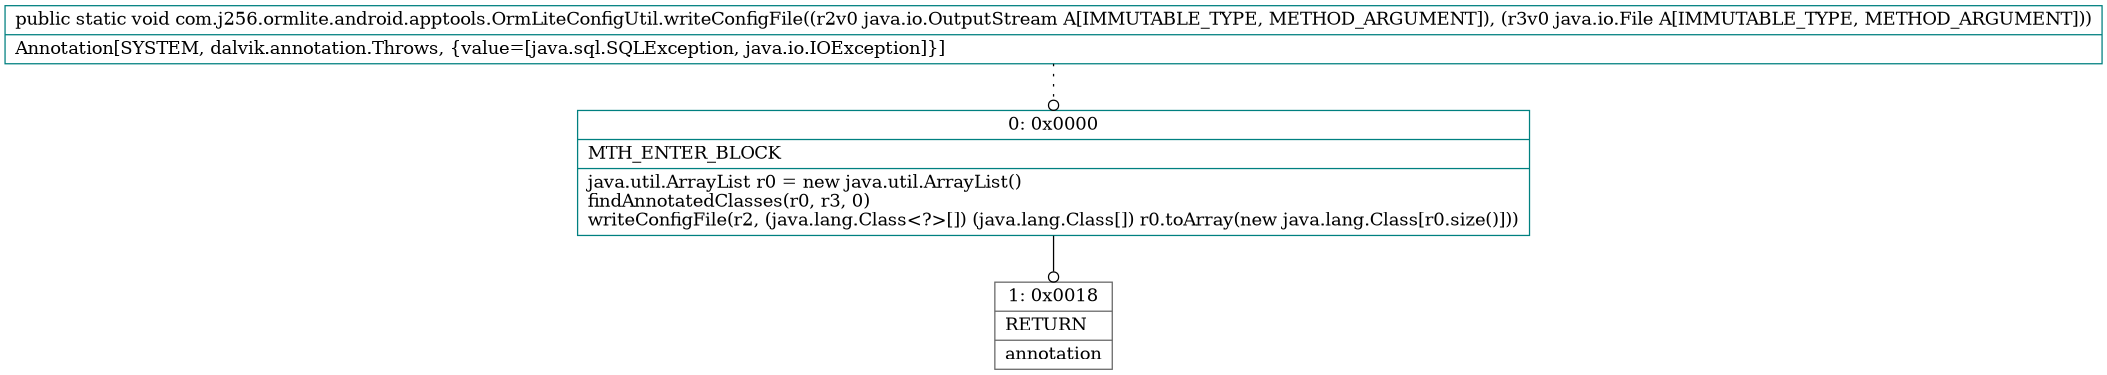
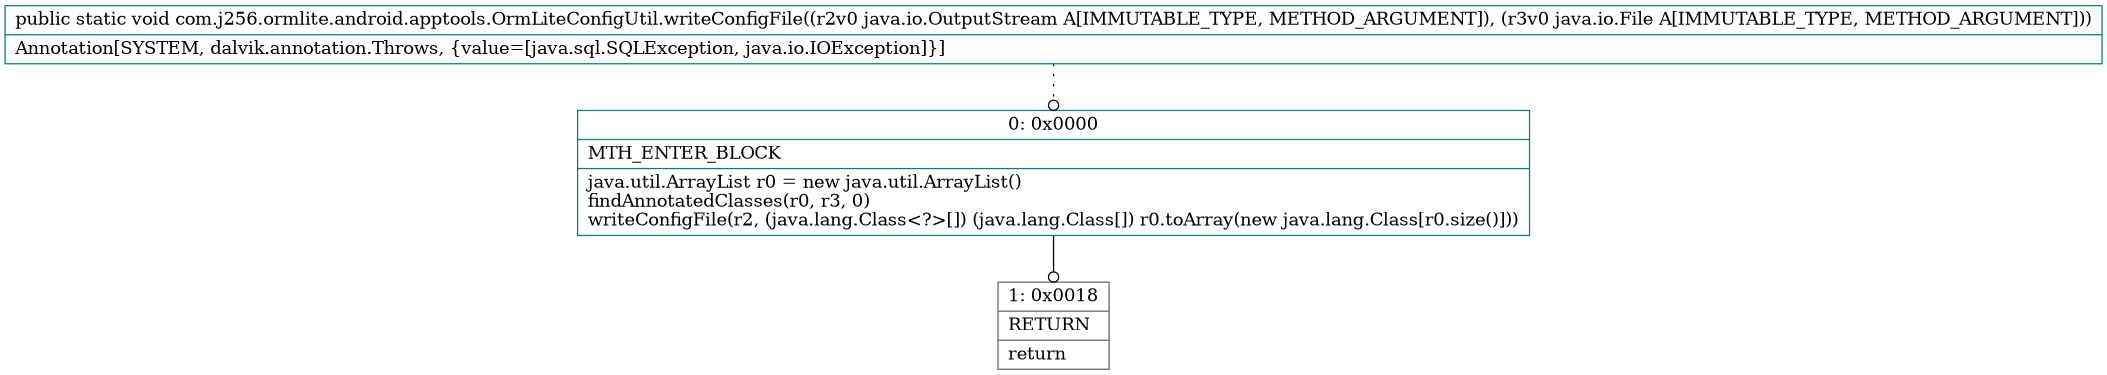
node "1: 0x0018": text "annotation" -> "return"
